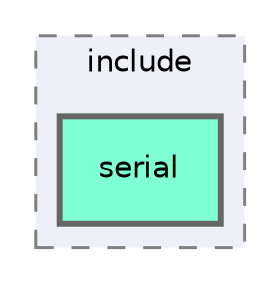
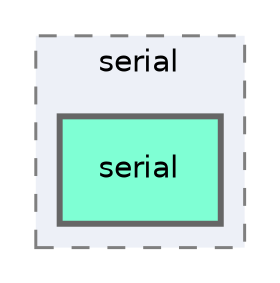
cluster "include": label "include" -> "serial"
